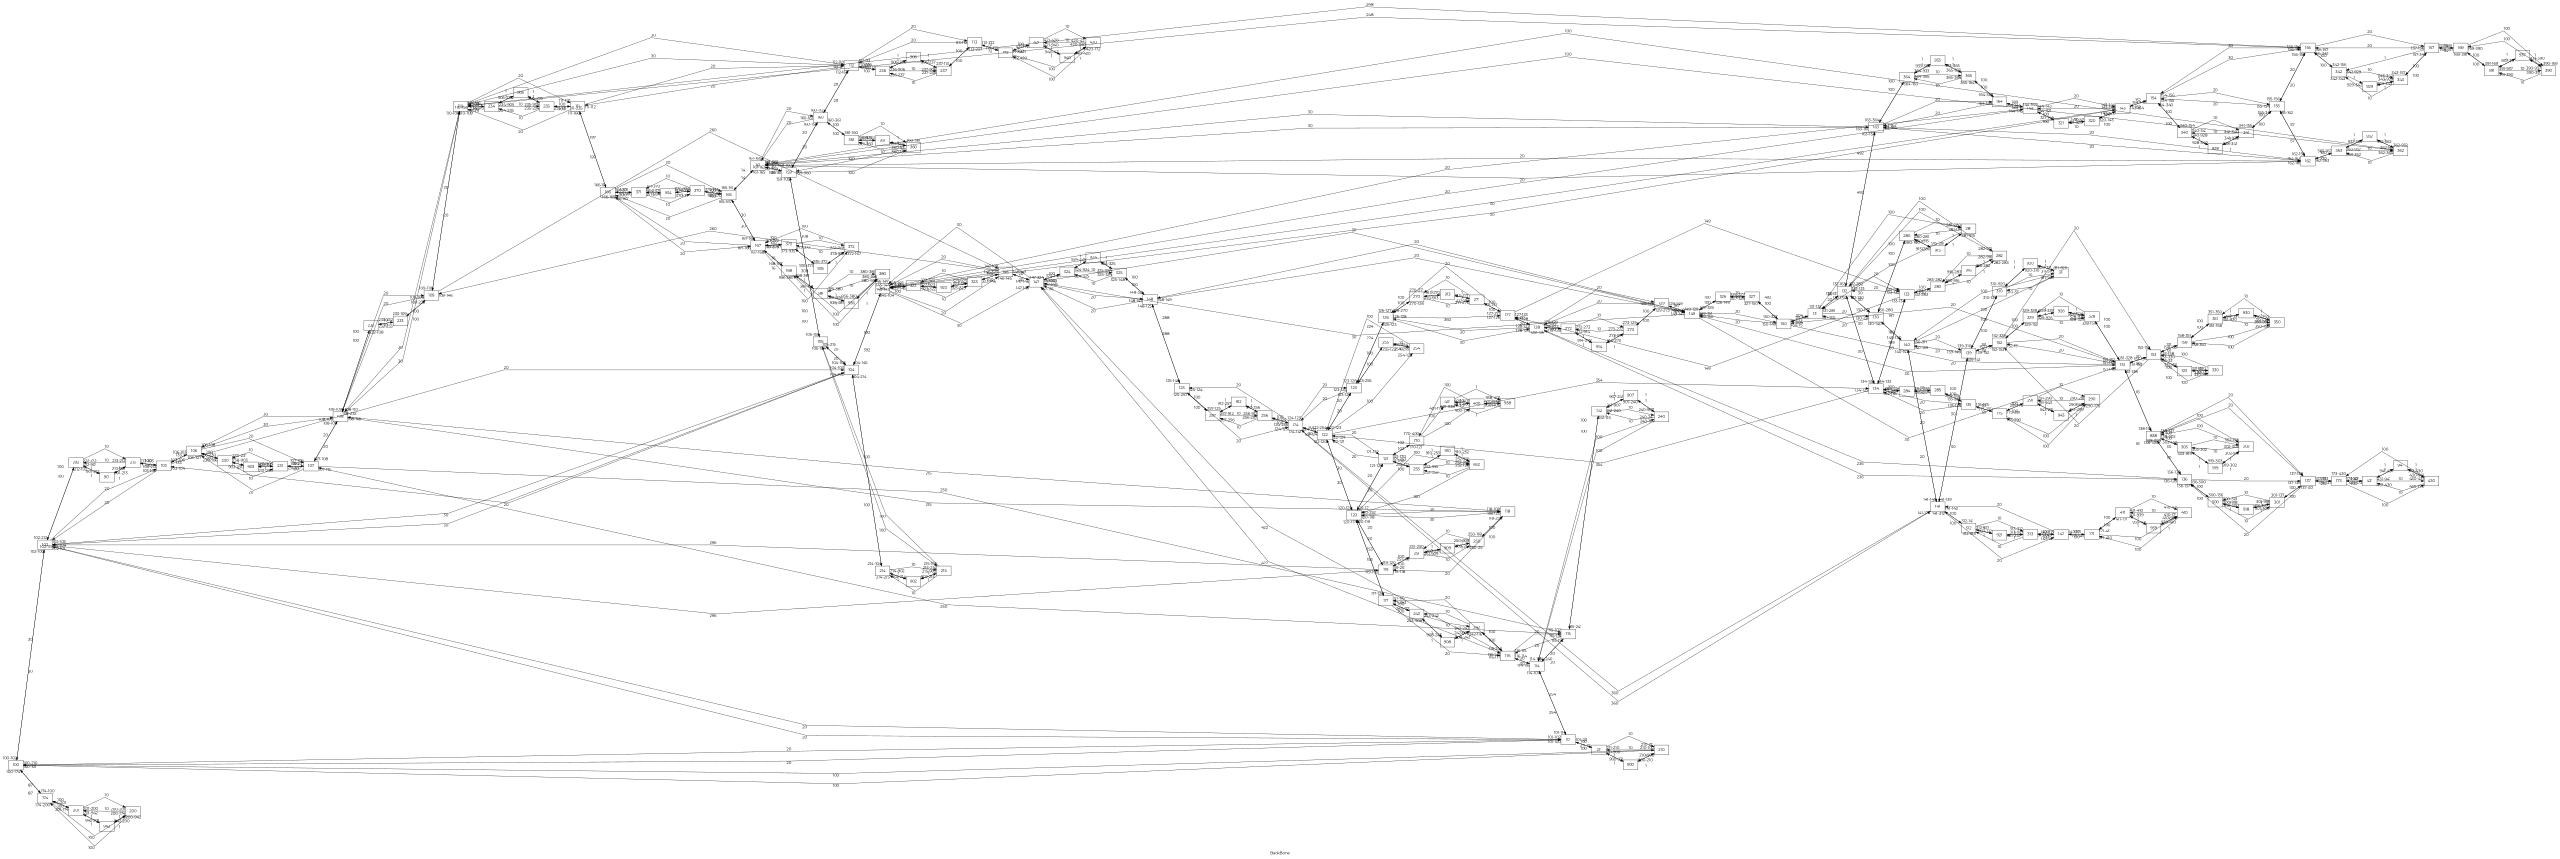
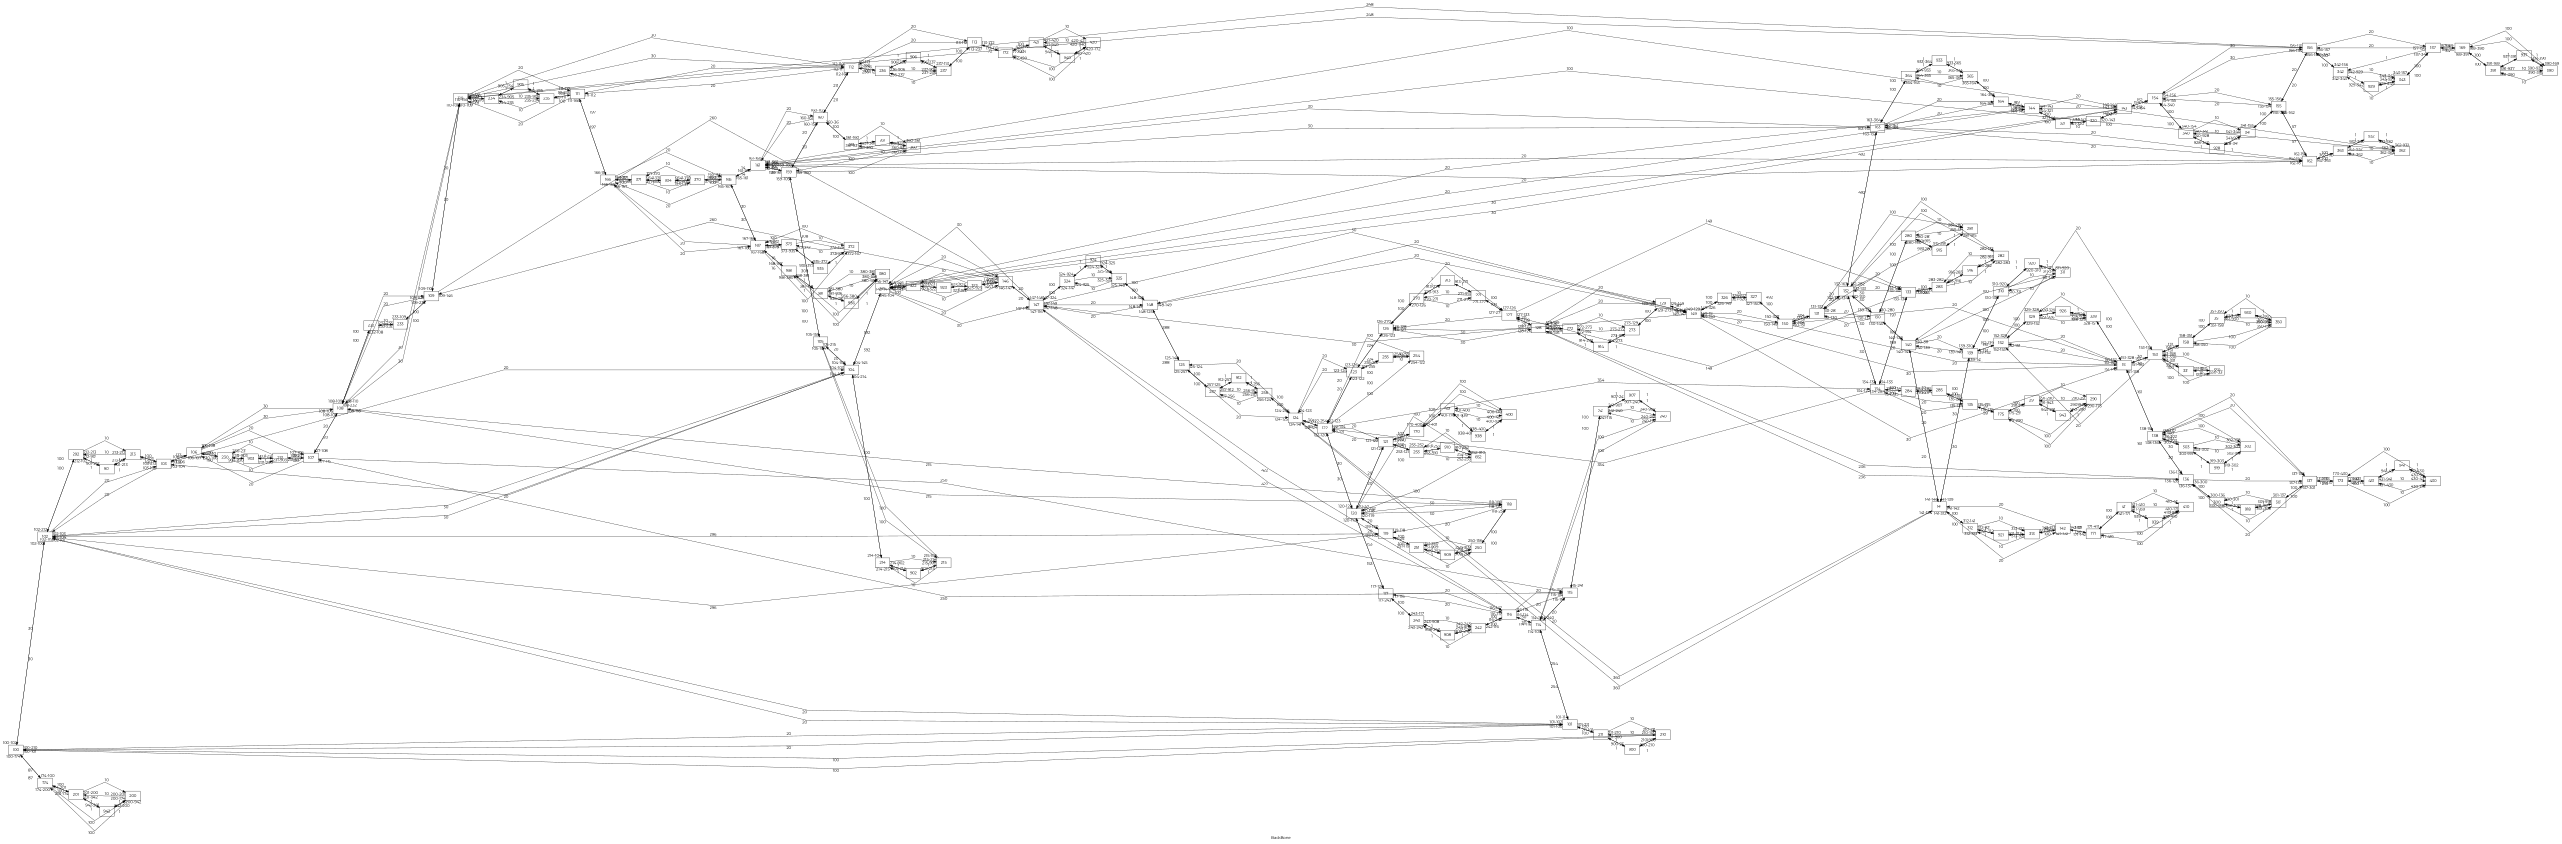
edge "126" -> "127": label "360" -> "20"
edge "401" -> "170": added, label "100"
node "838": label "838" -> "138"
